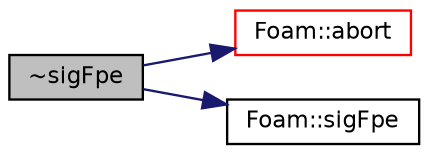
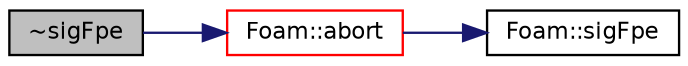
edge "~sigFpe" -> "Foam::sigFpe": now "Foam::abort" -> "Foam::sigFpe"
